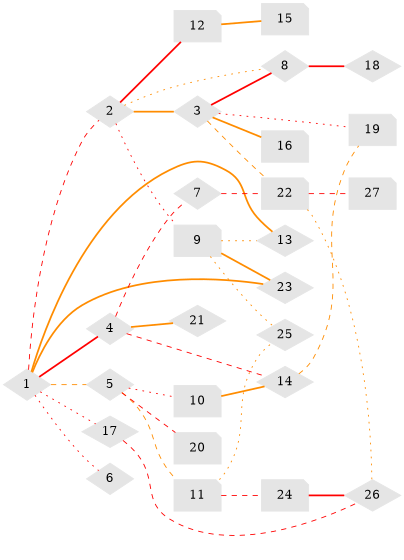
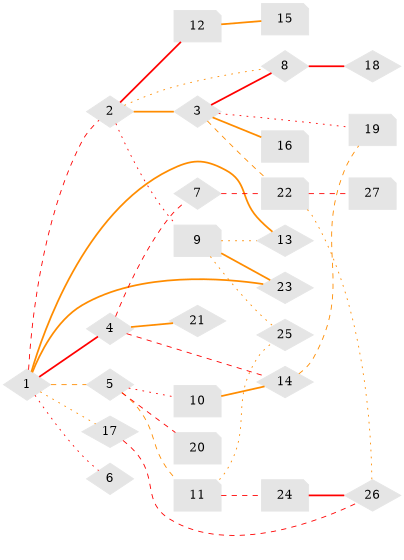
edge "1" -- "17": color red -> darkorange
